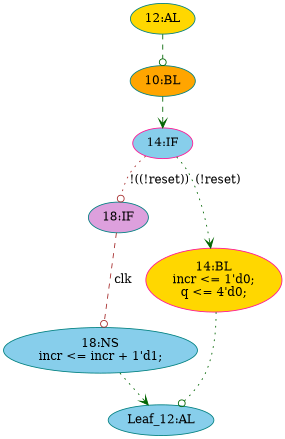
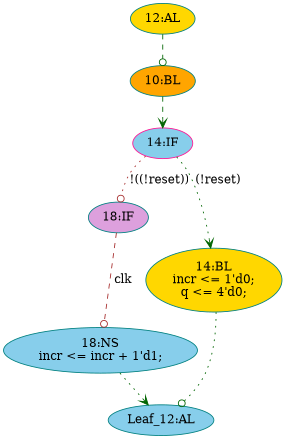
node "14:BL incr <= 1'd0; q <= 4'd0;": color deeppink -> teal
